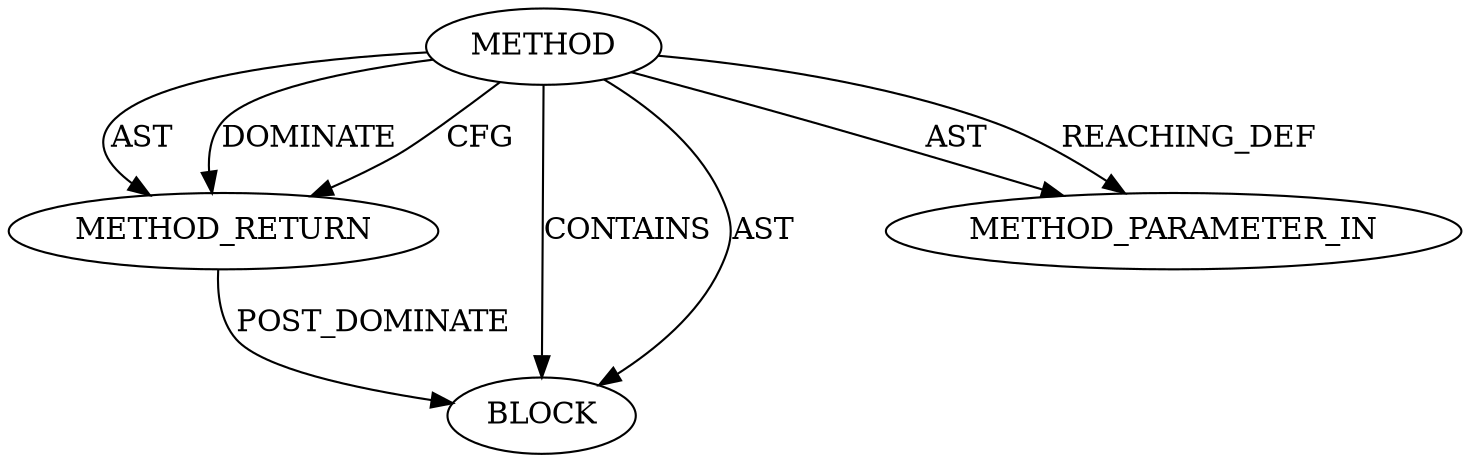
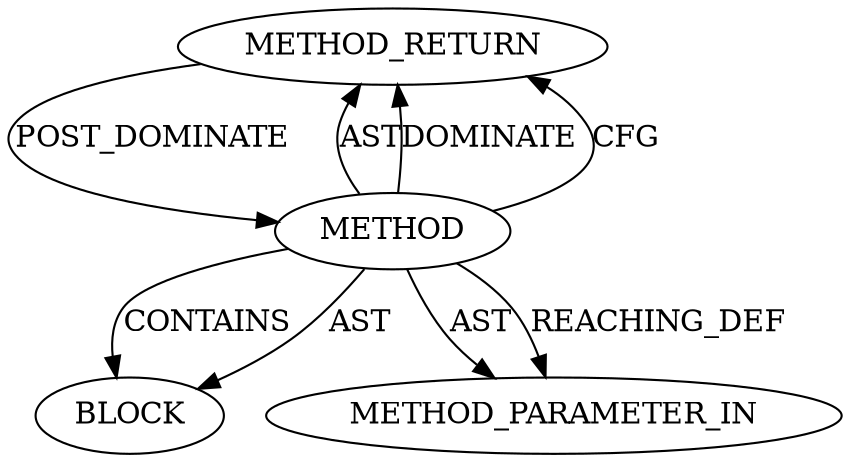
edge "METHOD_RETURN" -> "BLOCK": now "METHOD_RETURN" -> "METHOD"
